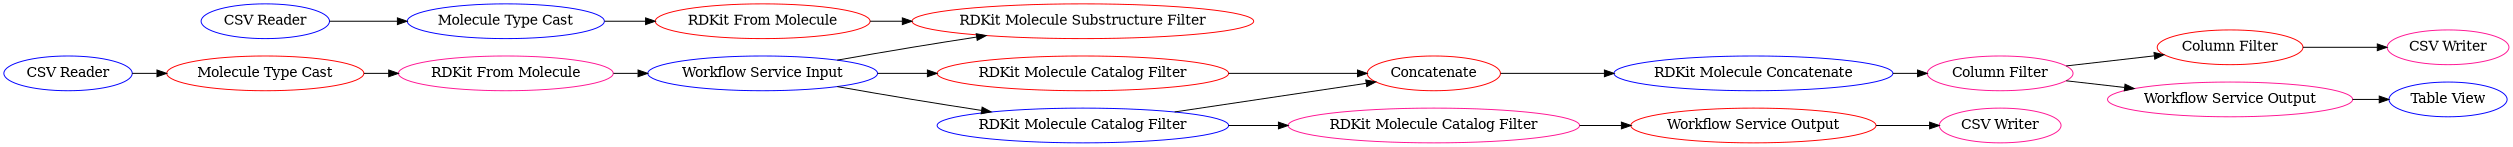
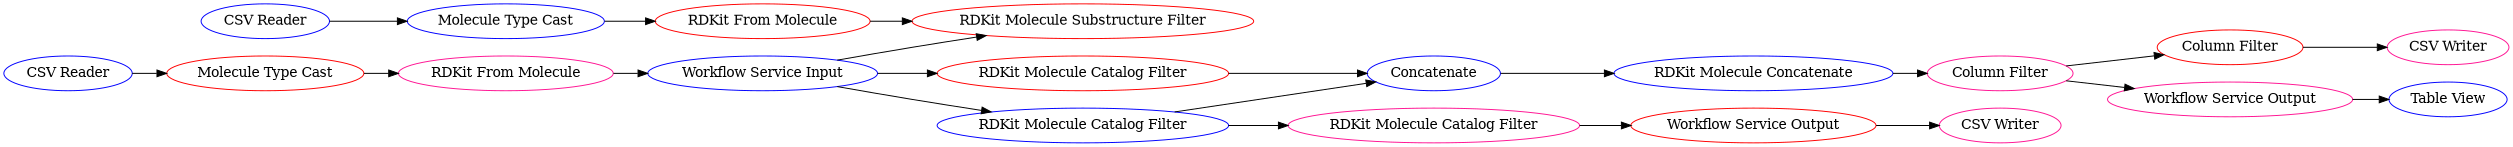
node "Concatenate": color red -> blue
